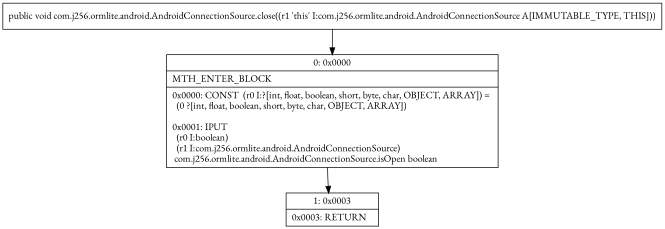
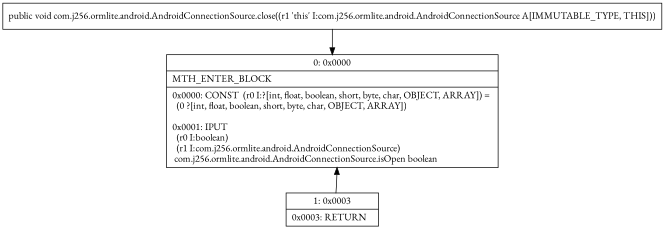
edge "0: 0x0000" -> "1: 0x0003": reversed
